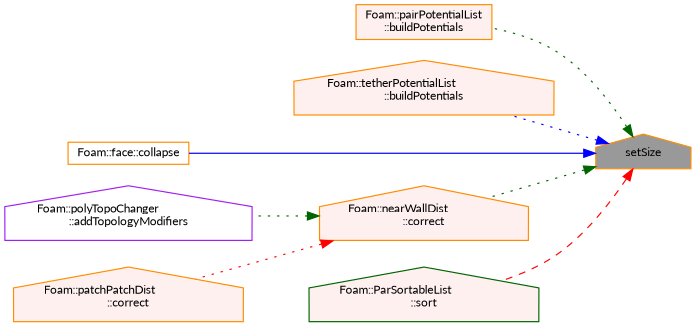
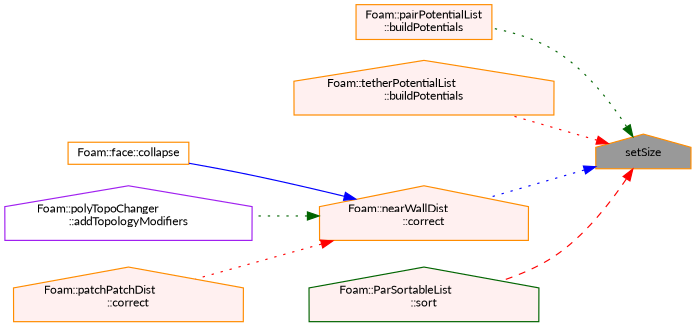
edge "Foam::tetherPotentialList ::buildPotentials" -> "setSize": color blue -> red
edge "Foam::face::collapse" -> "setSize": now "Foam::face::collapse" -> "Foam::nearWallDist ::correct"
edge "Foam::nearWallDist ::correct" -> "setSize": color darkgreen -> blue
